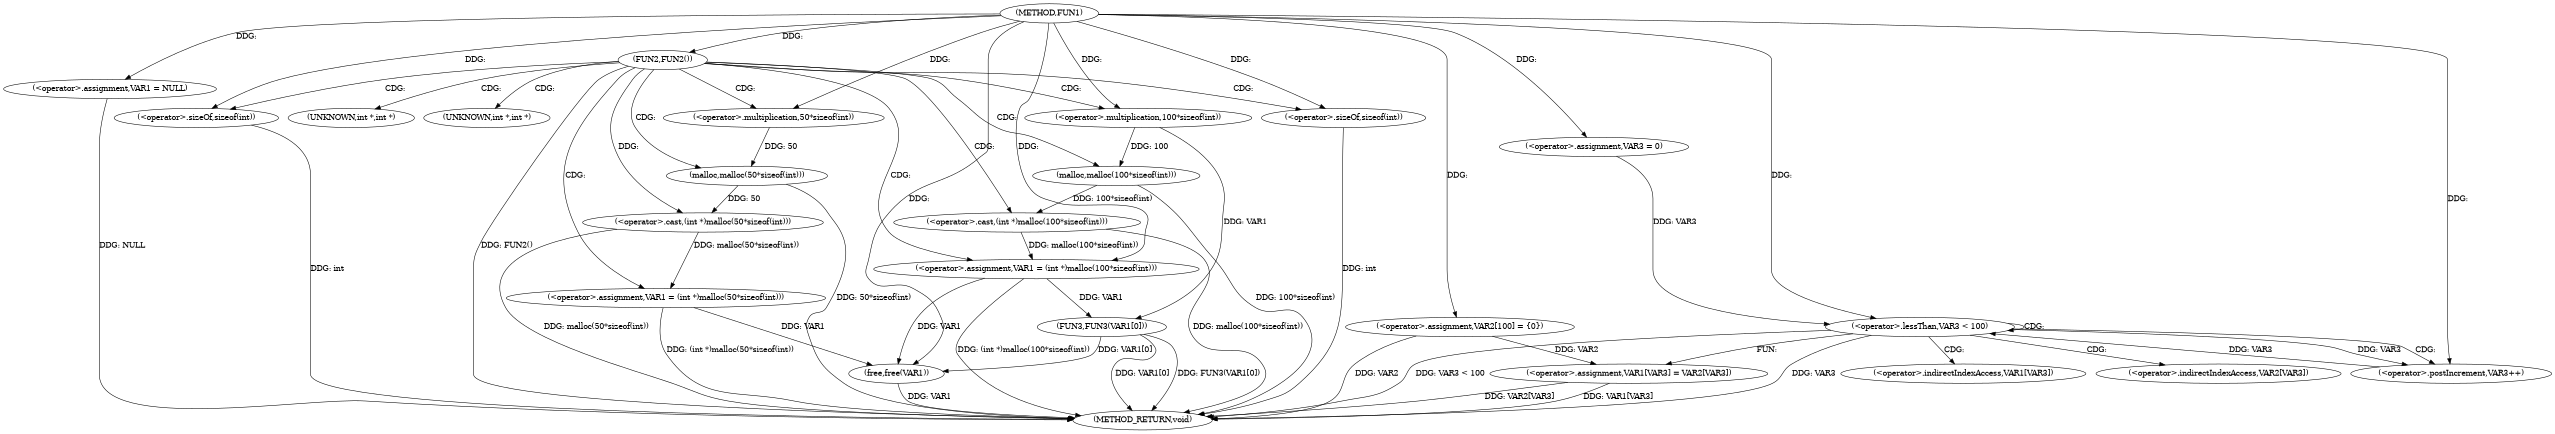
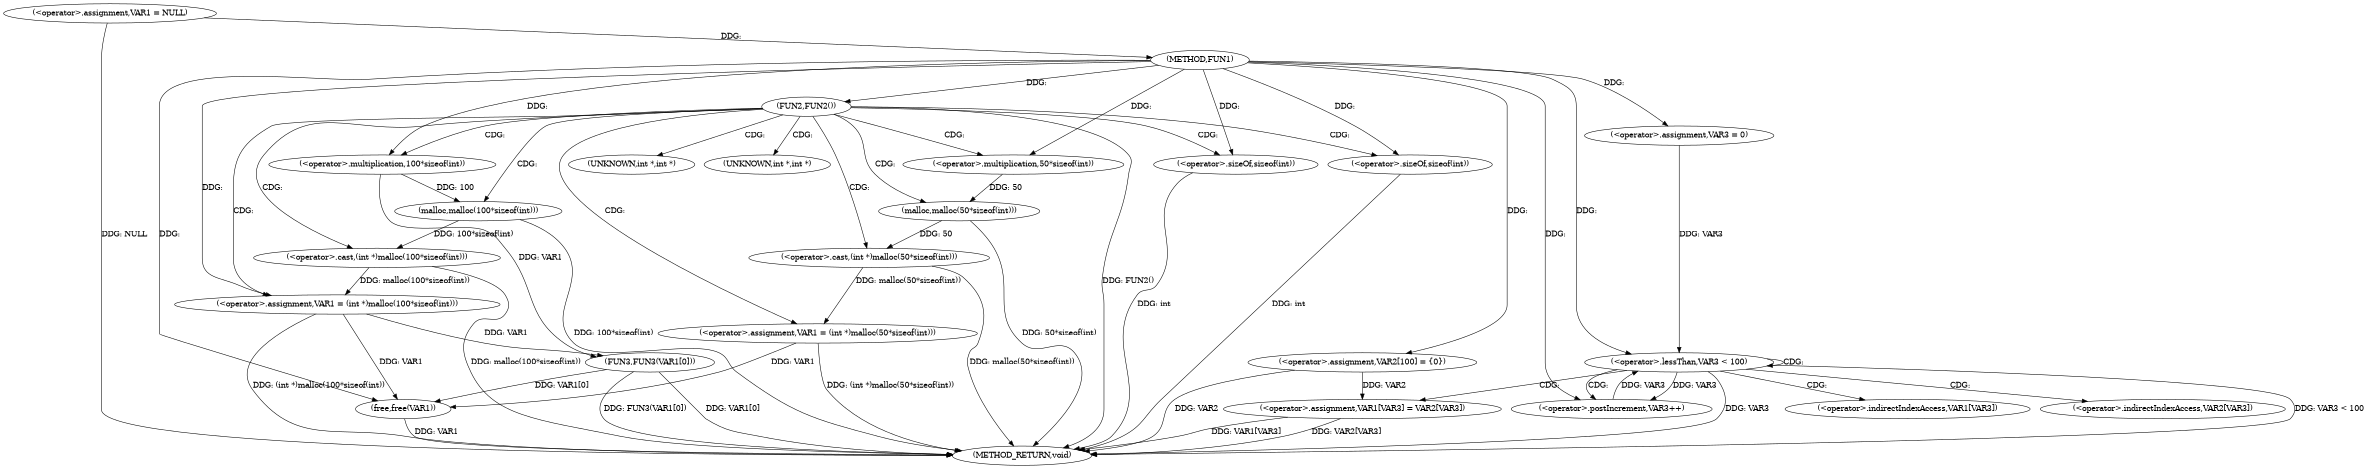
edge "(METHOD,FUN1)" -> "(<operator>.assignment,VAR1 = NULL)": reversed
edge "(FUN2,FUN2())" -> "(<operator>.cast,(int *)malloc(50*sizeof(int)))": label "DDG: " -> "CDG: "
edge "(<operator>.lessThan,VAR3 < 100)" -> "(<operator>.assignment,VAR1[VAR3] = VAR2[VAR3])": label "FUN: " -> "CDG: "
